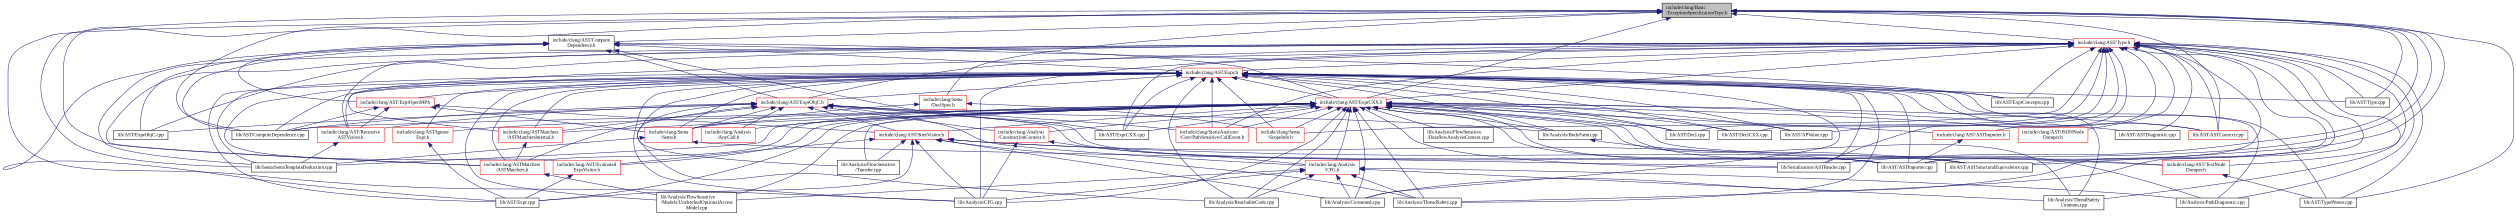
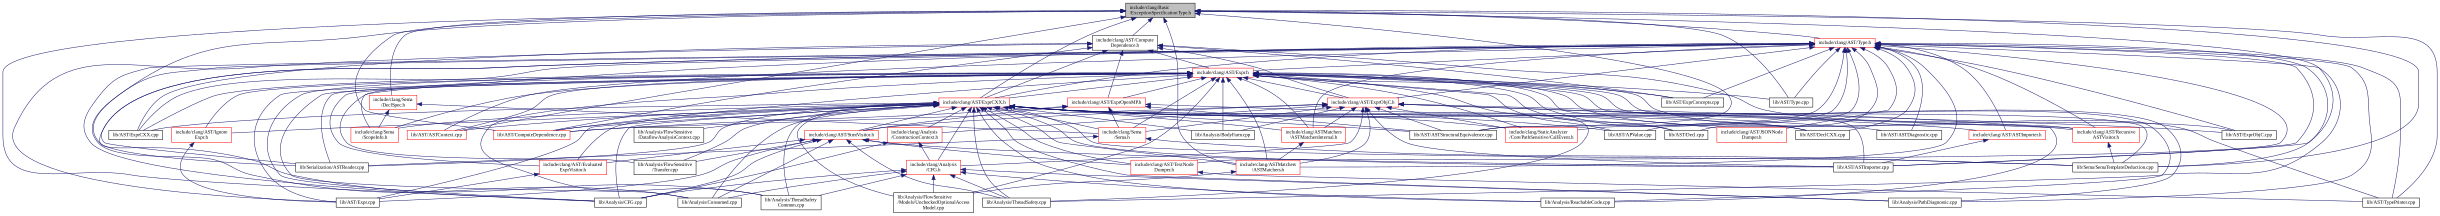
node "lib/AST/ComputeDependence.cpp": color black -> red
node "include/clang/Analysis /AnyCall.h": removed
edge "lib/AST/ASTStructuralEquivalence.cpp" -> "lib/Analysis/BodyFarm.cpp": now "lib/AST/ASTStructuralEquivalence.cpp" -> "include/clang/AST/ExprOpenMP.h"
